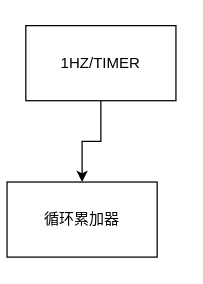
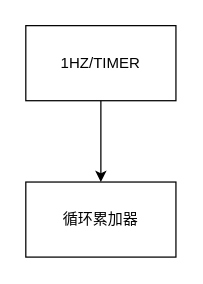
node "循环累加器": moved (82, 219) -> (101, 219)
